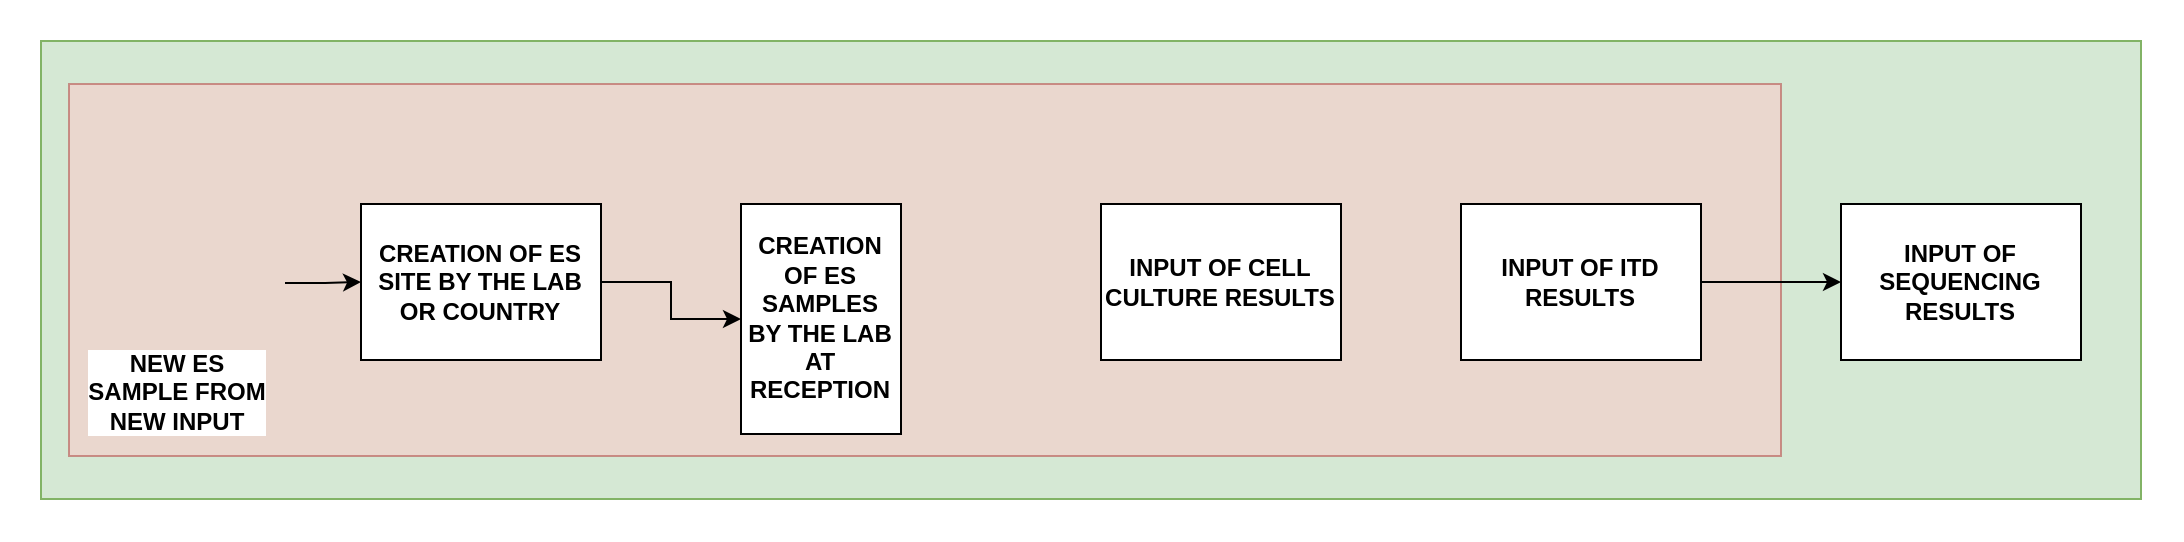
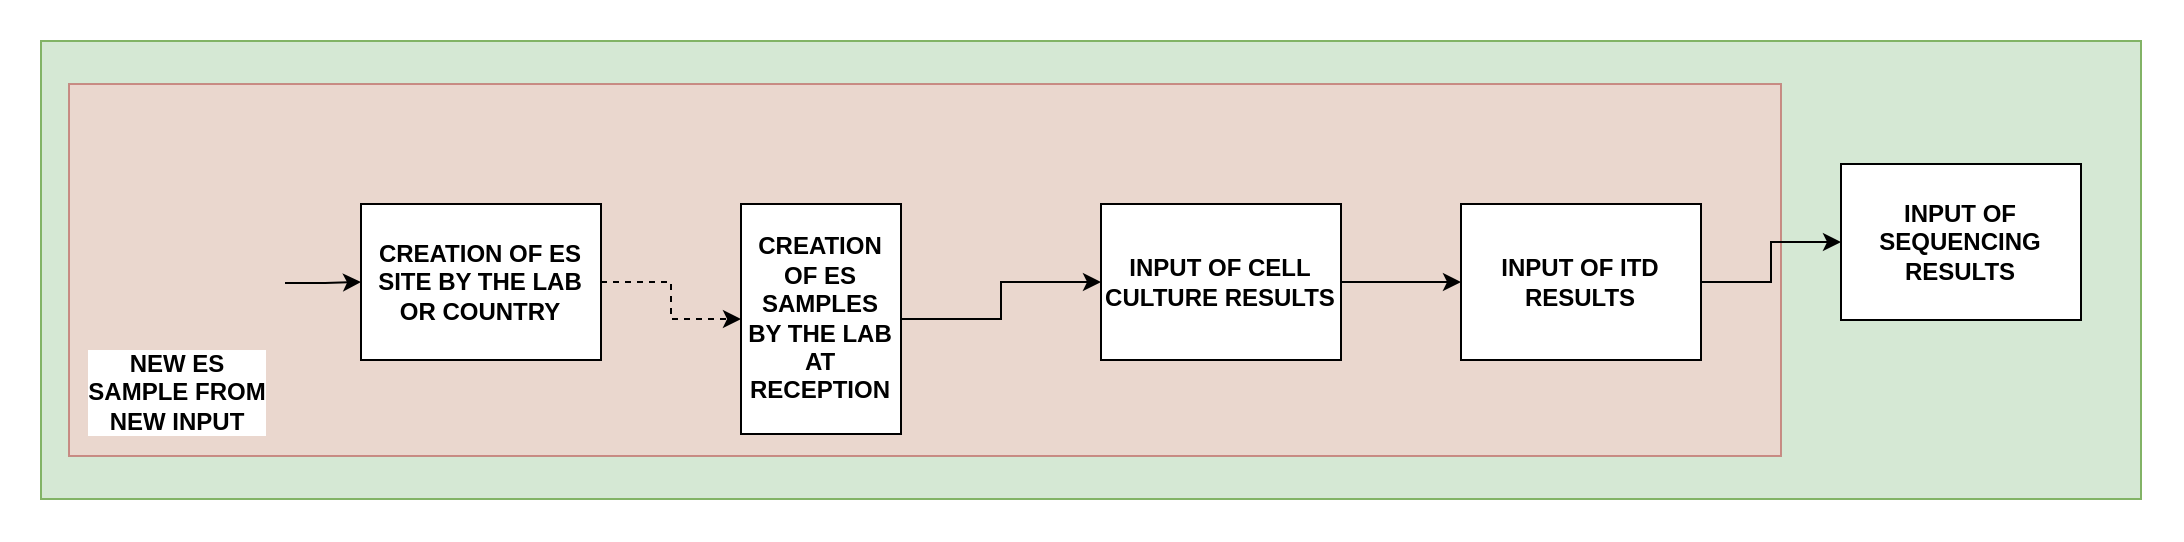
edge "INPUT OF CELL CULTURE RESULTS" -> "INPUT OF ITD RESULTS": added
node "INPUT OF SEQUENCING RESULTS": moved (1961, 282) -> (1961, 242)
edge "CREATION OF ES SITE BY THE LAB OR COUNTRY" -> "CREATION OF ES SAMPLES BY THE LAB AT RECEPTION": style solid -> dashed
edge "CREATION OF ES SAMPLES BY THE LAB AT RECEPTION" -> "INPUT OF CELL CULTURE RESULTS": added
